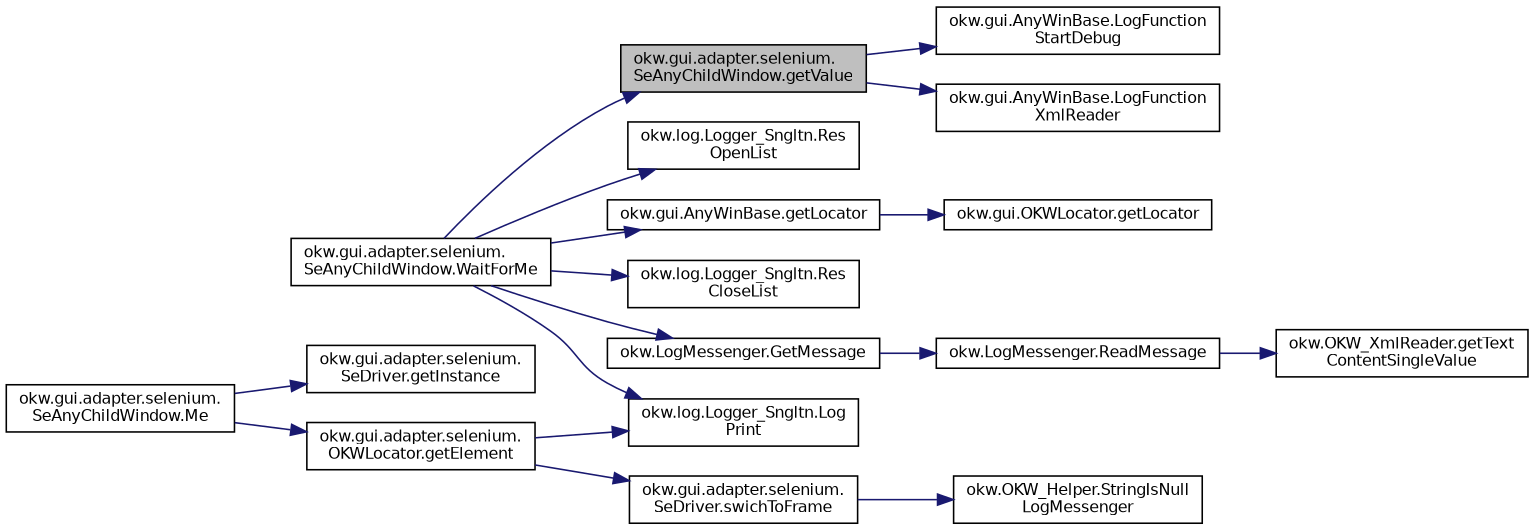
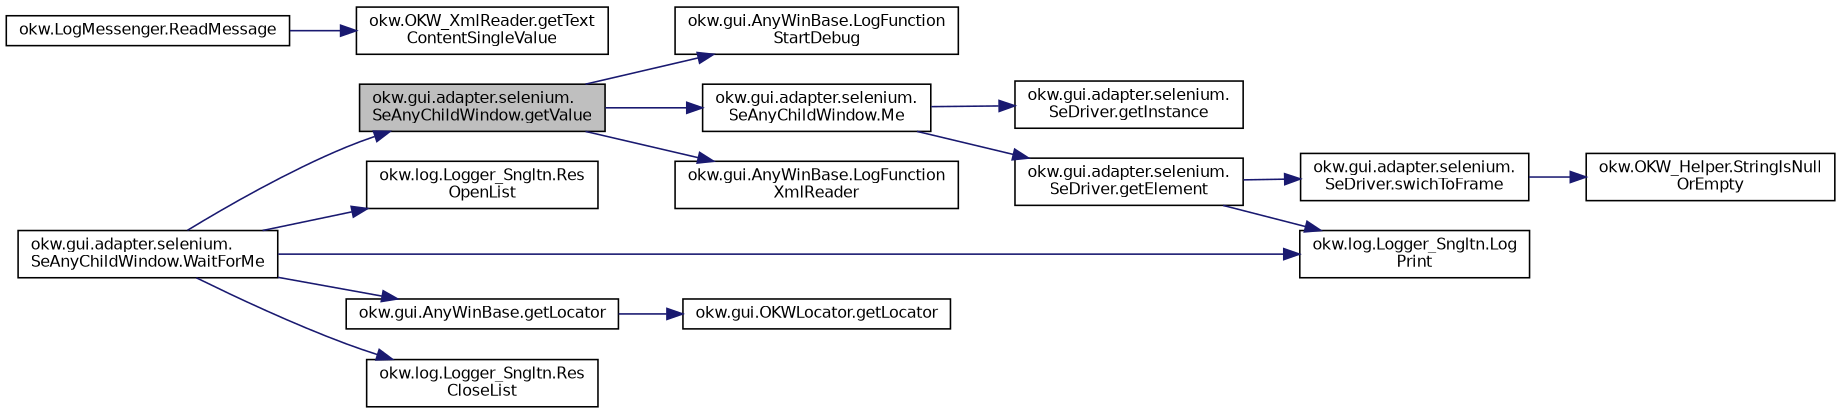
edge "okw.gui.adapter.selenium. SeAnyChildWindow.getValue" -> "okw.gui.adapter.selenium. SeAnyChildWindow.Me": added
node "okw.LogMessenger.GetMessage": removed
node "okw.gui.adapter.selenium. OKWLocator.getElement": label "okw.gui.adapter.selenium. OKWLocator.getElement" -> "okw.gui.adapter.selenium. SeDriver.getElement"
node "okw.OKW_Helper.StringIsNull LogMessenger": label "okw.OKW_Helper.StringIsNull LogMessenger" -> "okw.OKW_Helper.StringIsNull OrEmpty"
